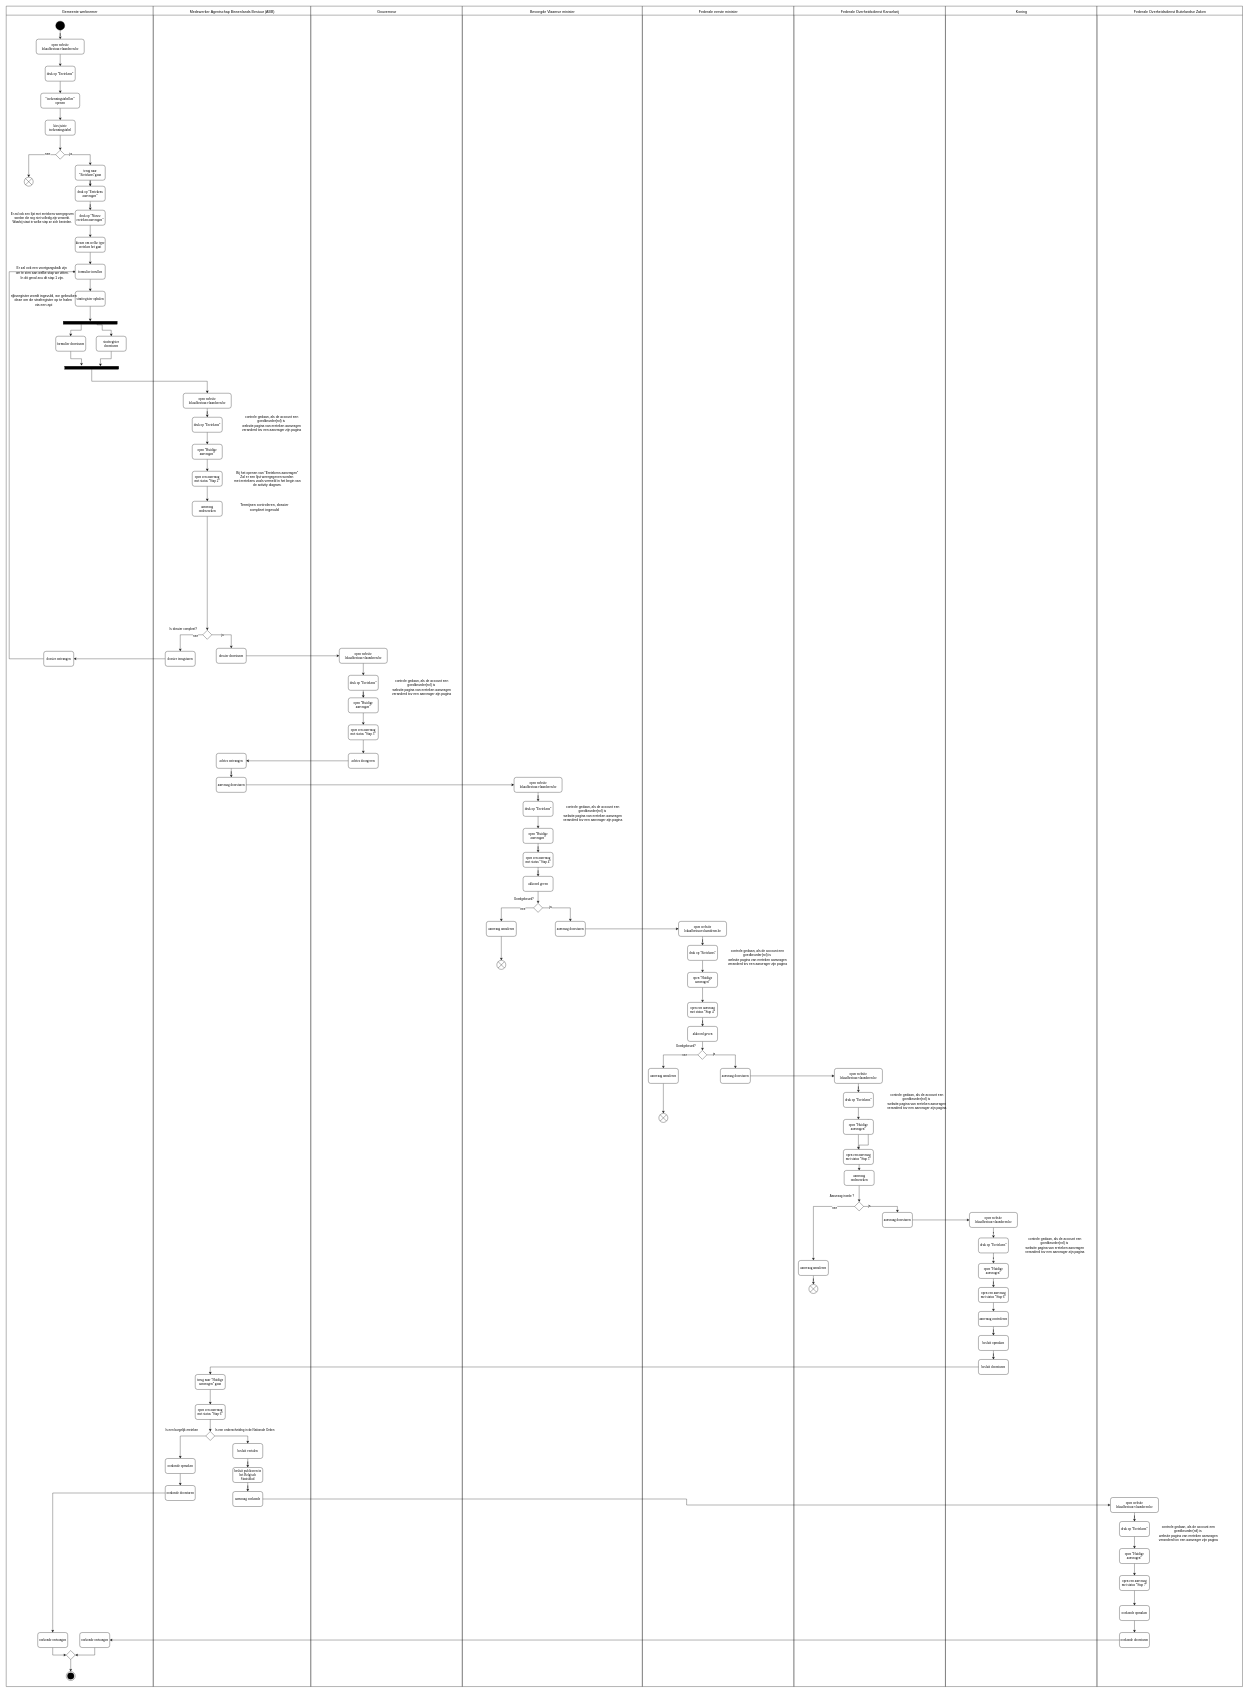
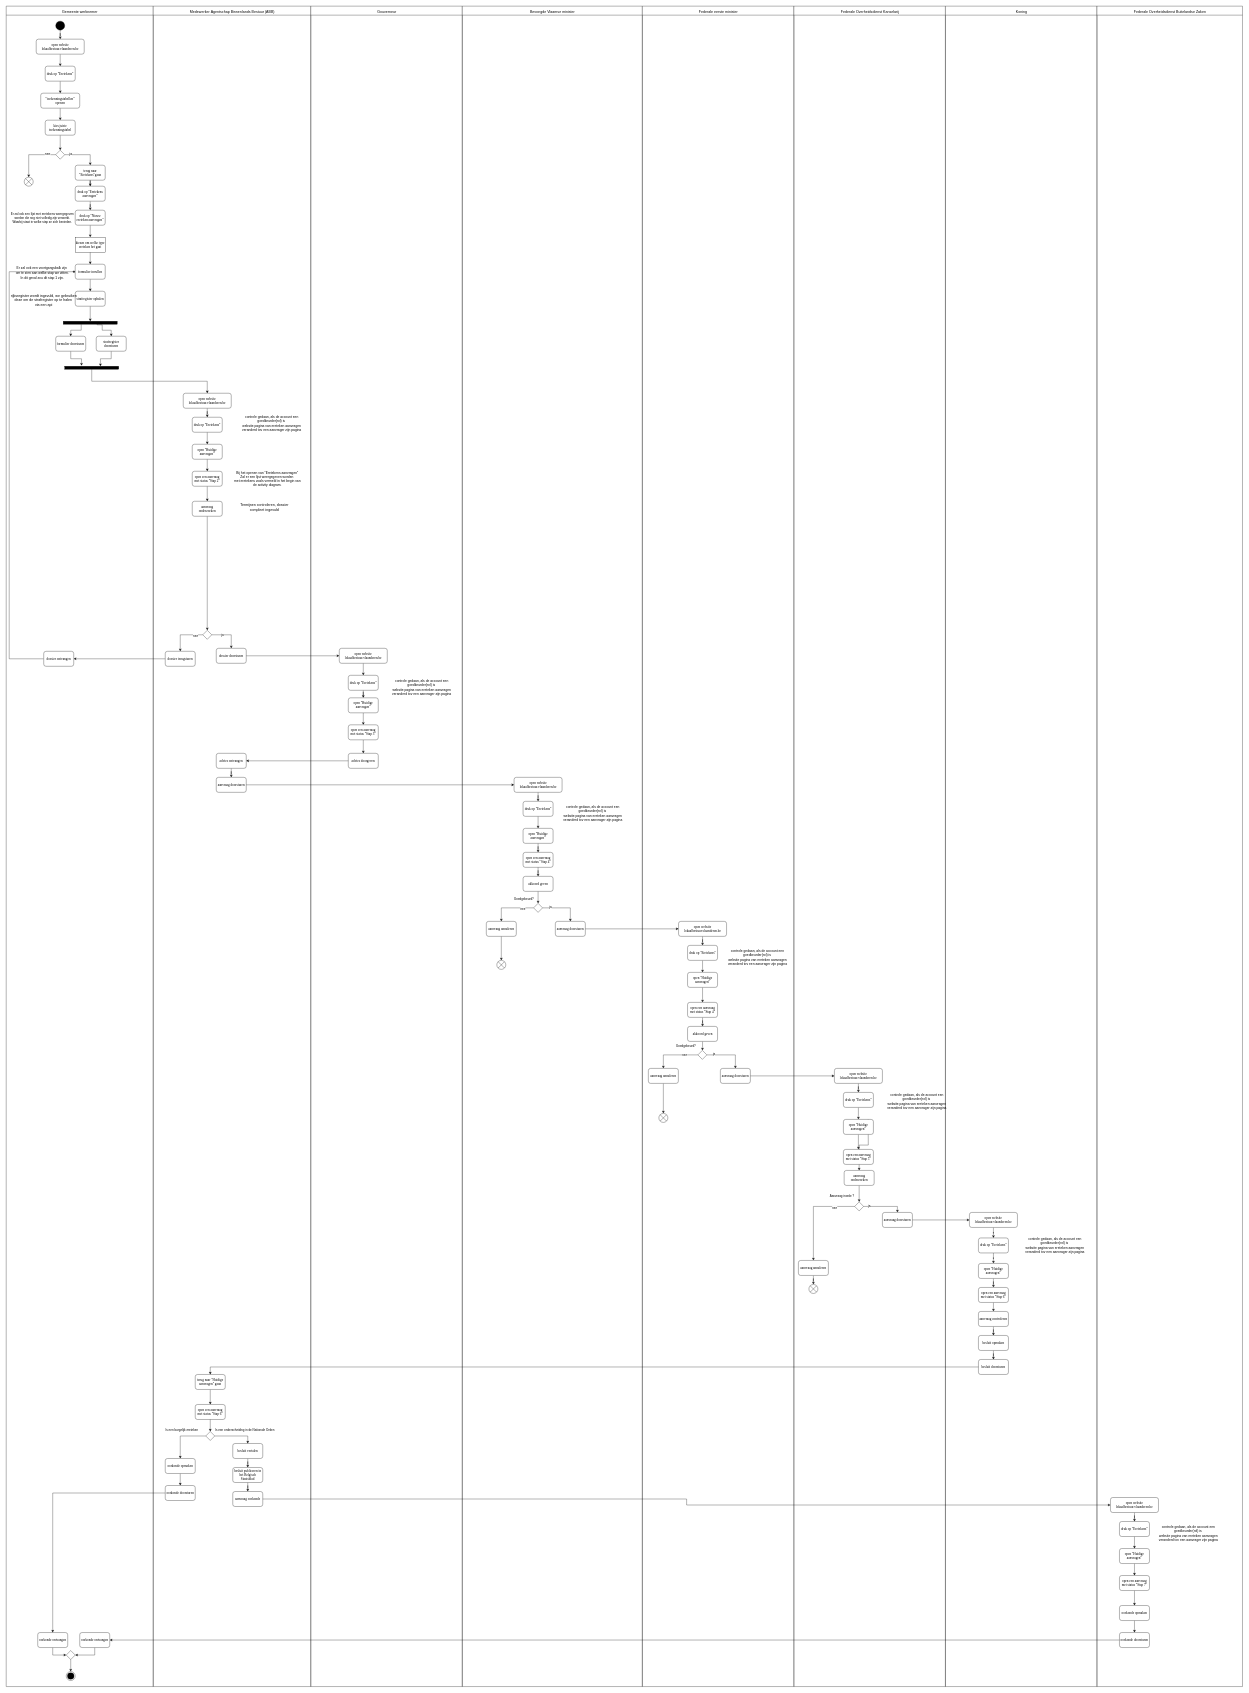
node "kiezen om welke type ereteken het gaat": shape rounded rectangle -> rectangle
node "Is dossier compleet?": removed
